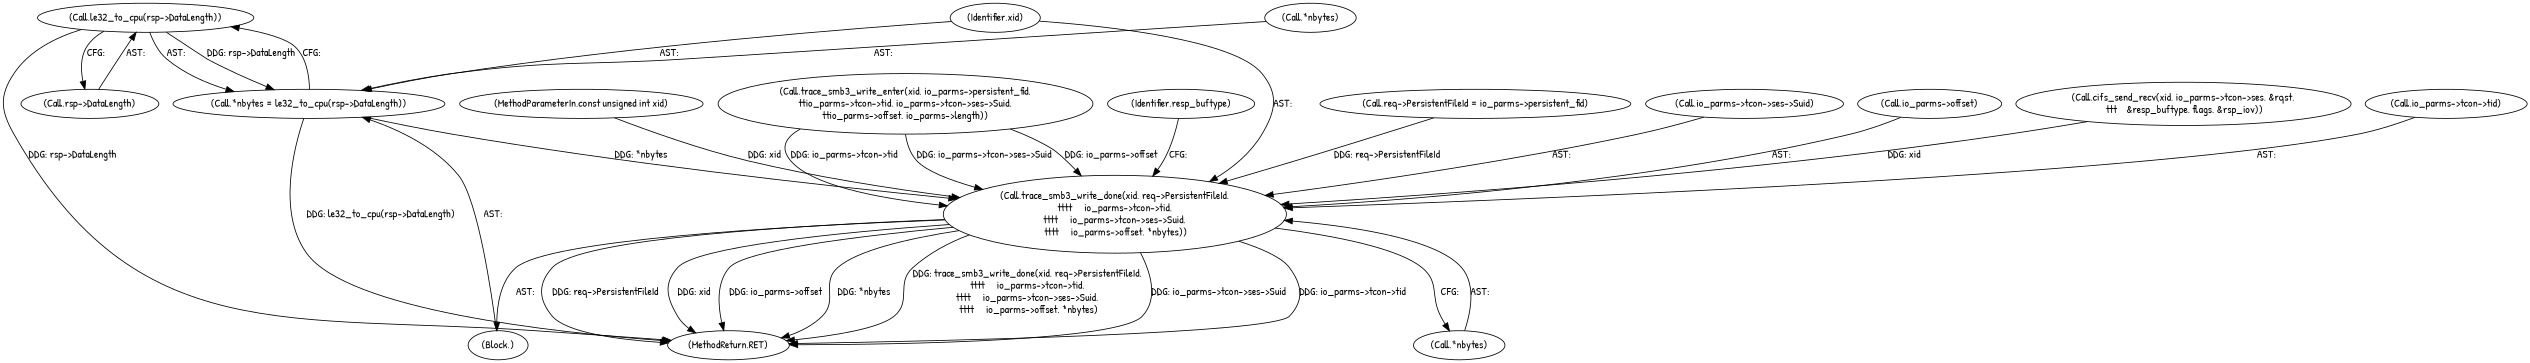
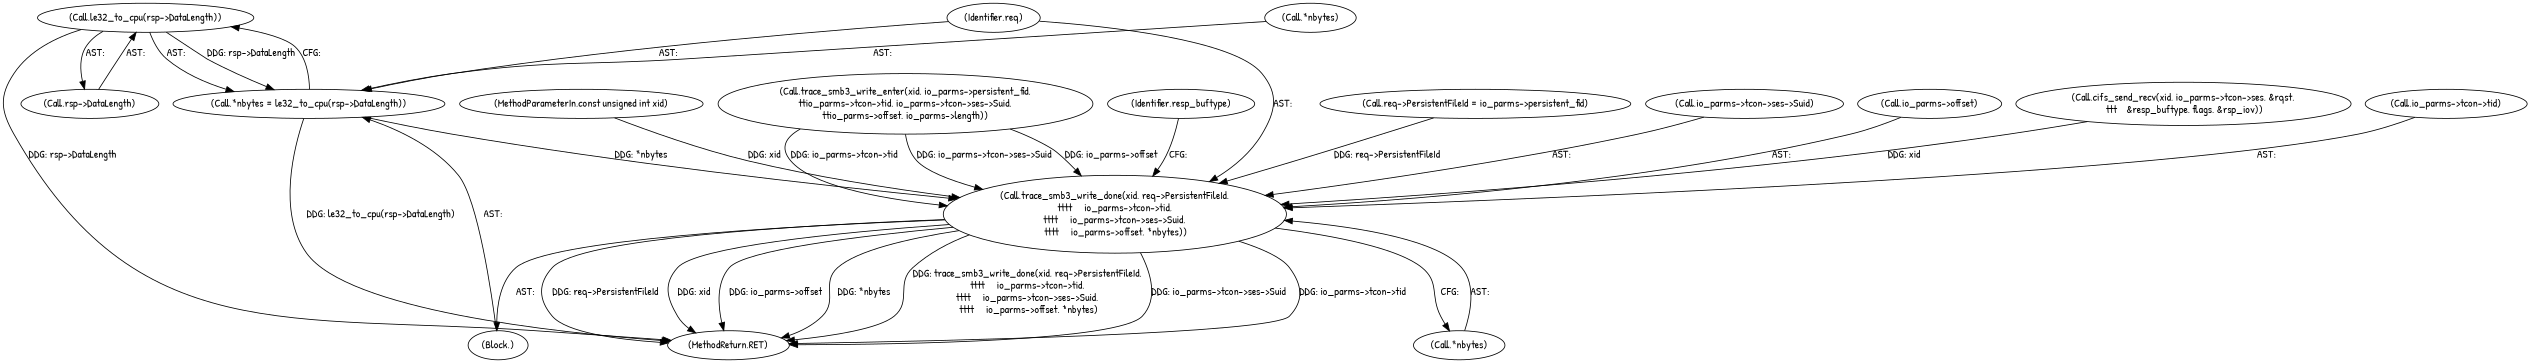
node "(Identifier,xid)": label "(Identifier,xid)" -> "(Identifier,req)"
edge "(Call,le32_to_cpu(rsp->DataLength))" -> "(Call,rsp->DataLength)": label "CFG: " -> "AST: "
